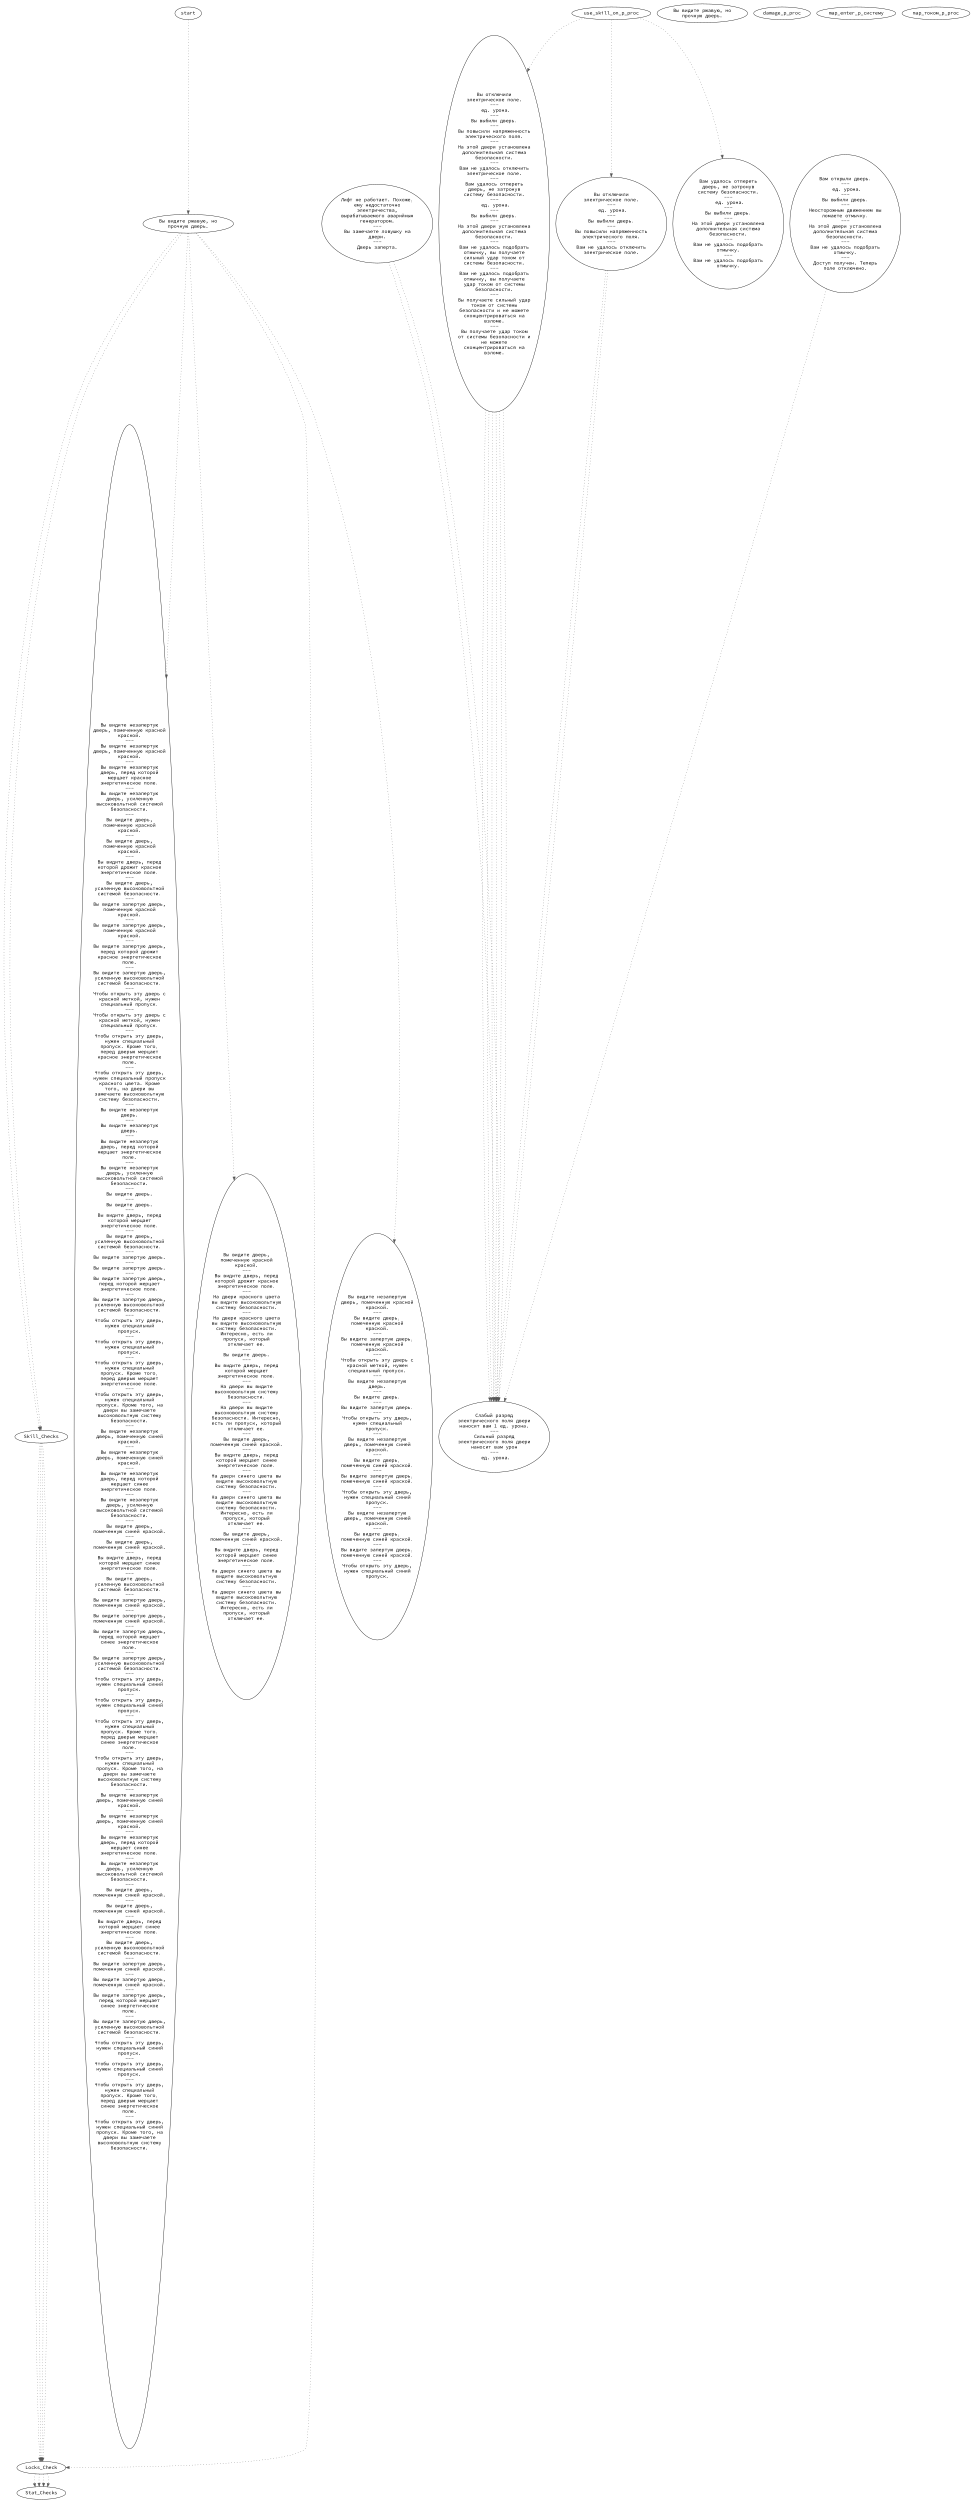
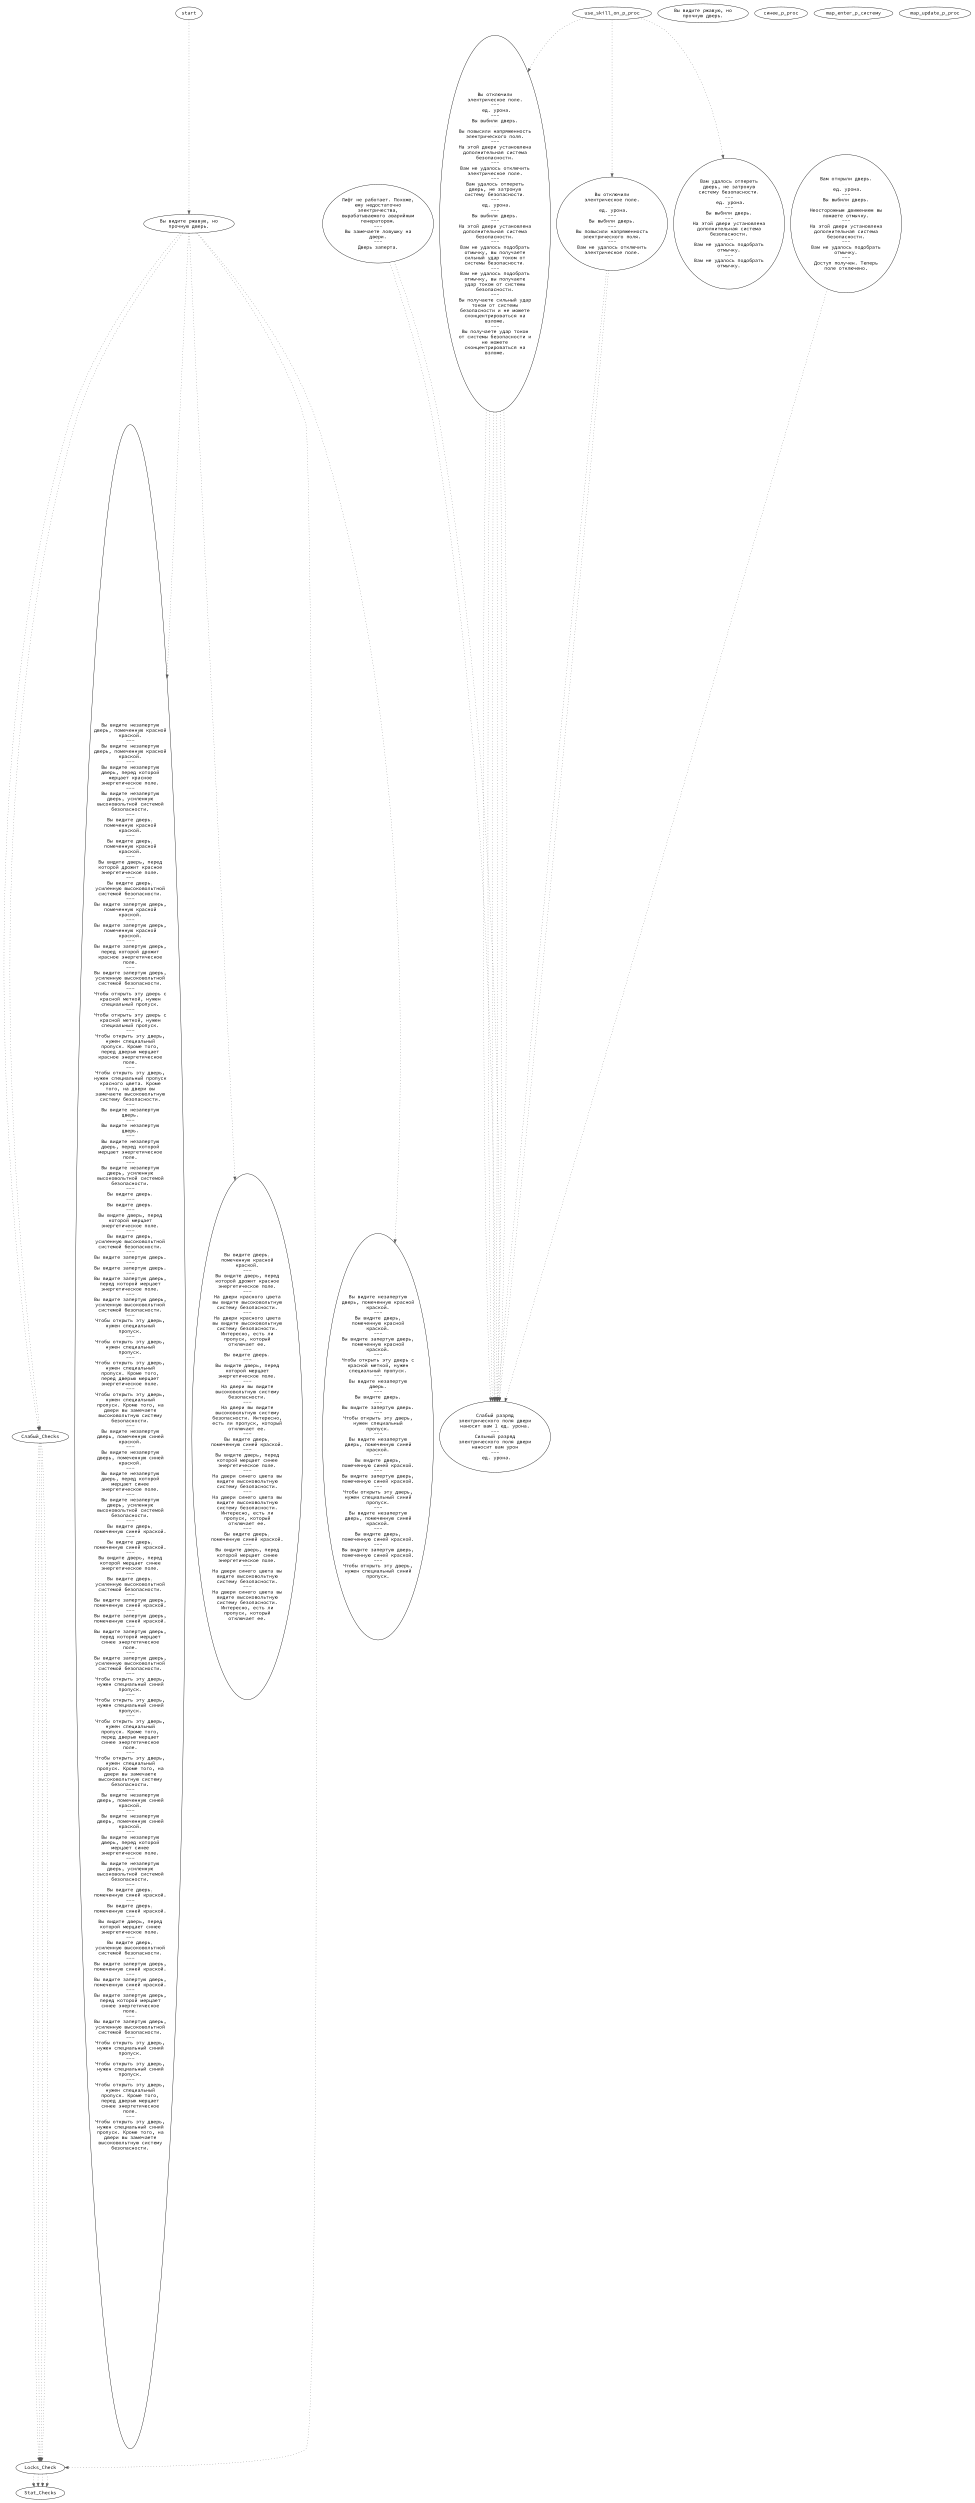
node "damage_p_proc": label "damage_p_proc" -> "синее_p_proc"
node "map_током_p_proc": label "map_током_p_proc" -> "map_update_p_proc"
node "Skill_Checks": label "Skill_Checks" -> "Слабый_Checks"
